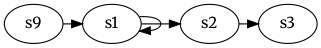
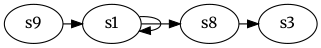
node "s2": label "s2" -> "s8"
